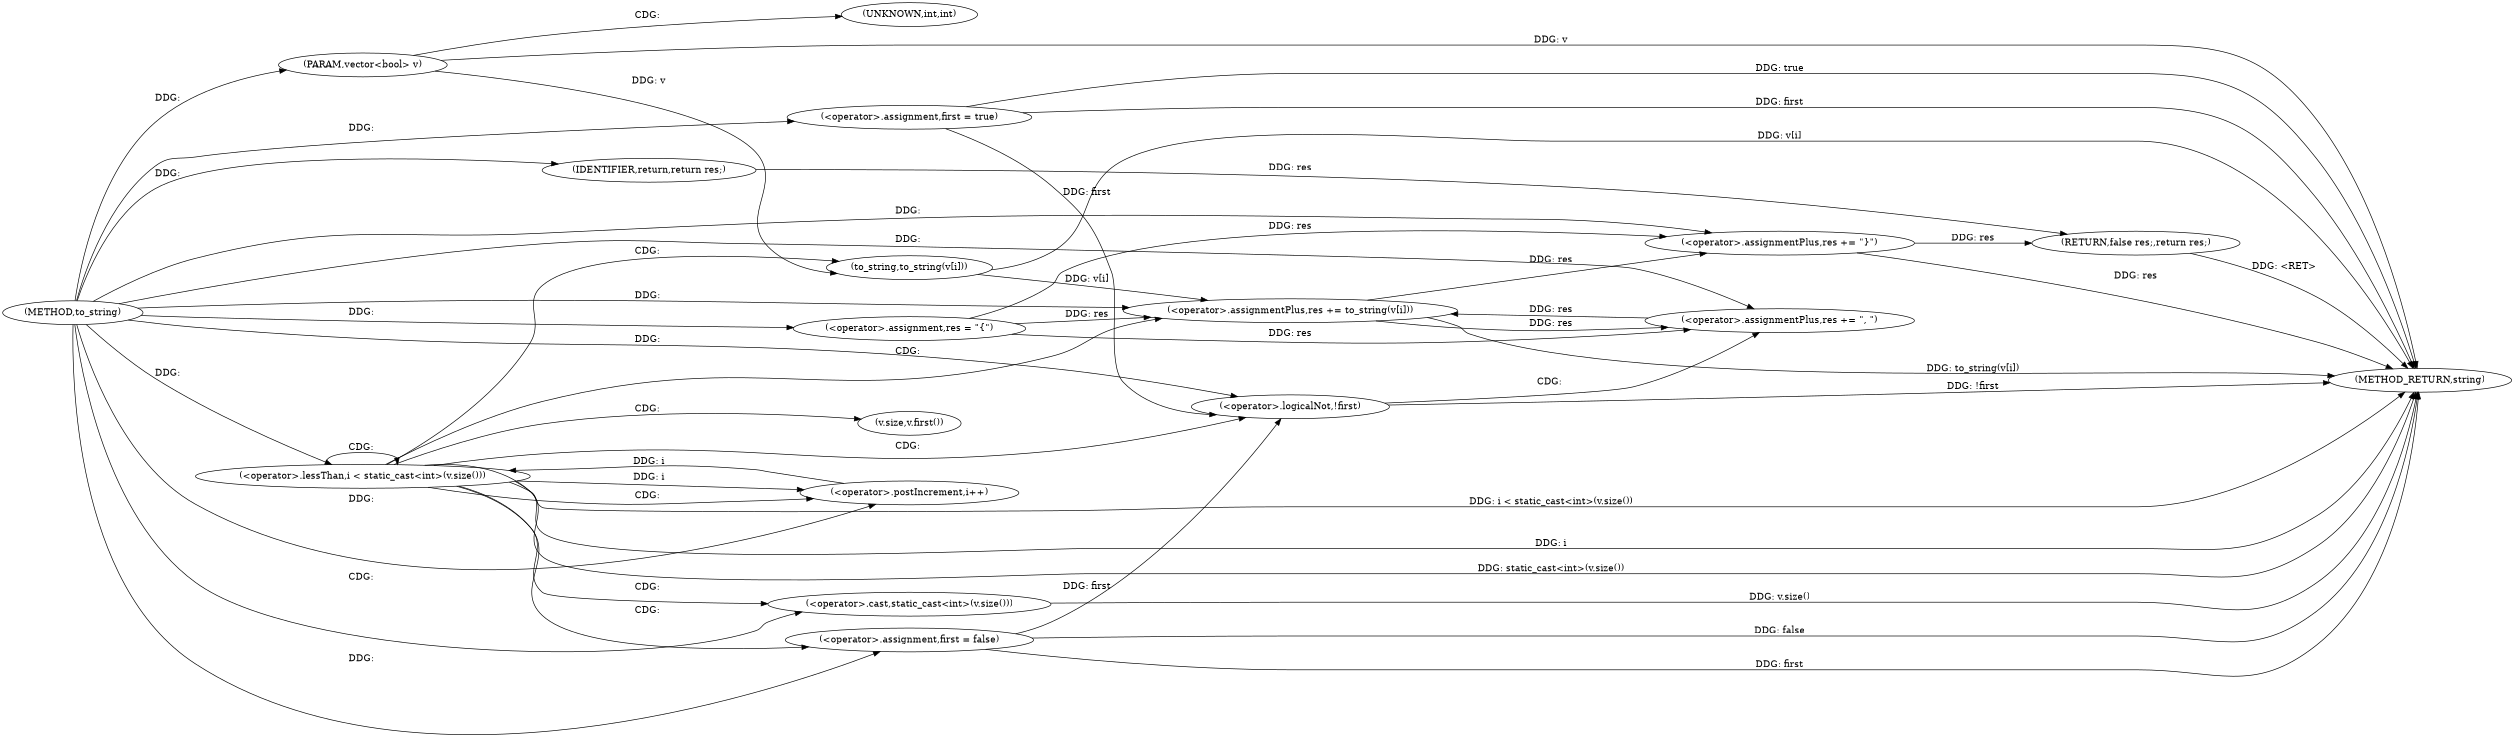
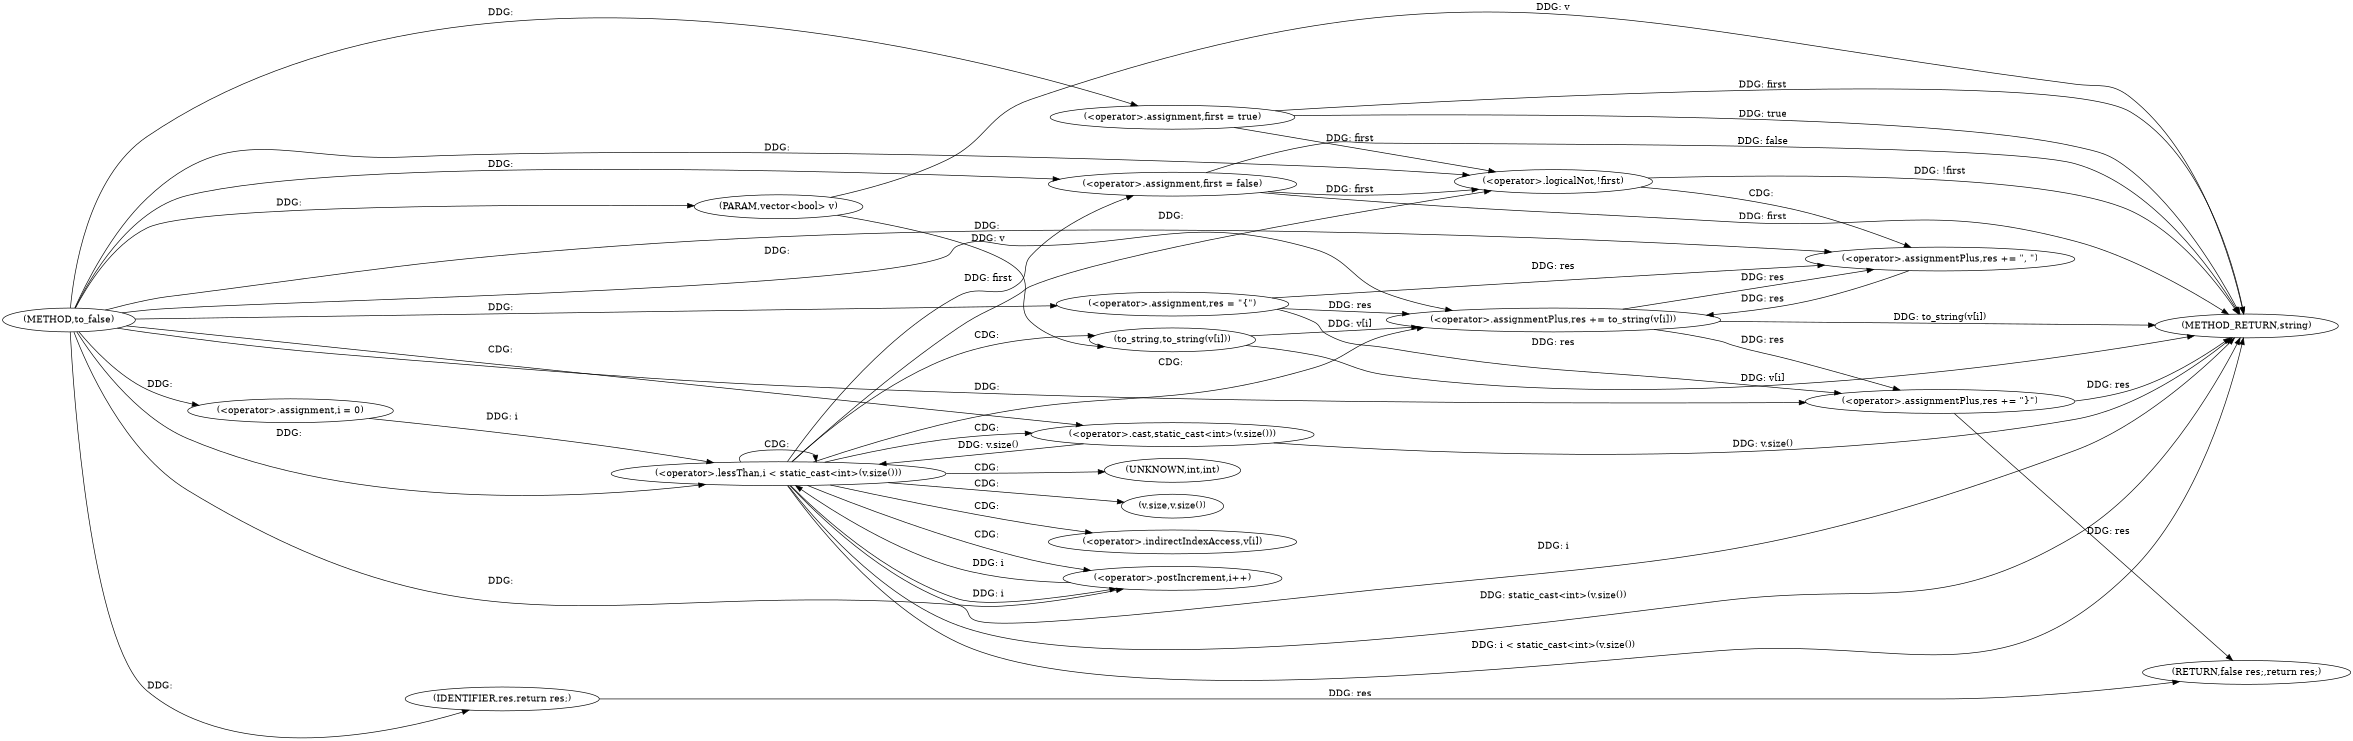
edge "(PARAM,vector<bool> v)" -> "(UNKNOWN,int,int)": now "(<operator>.lessThan,i < static_cast<int>(v.size()))" -> "(UNKNOWN,int,int)"
node "(IDENTIFIER,return,return res;)": label "(IDENTIFIER,return,return res;)" -> "(IDENTIFIER,res,return res;)"
edge "(RETURN,false res;,return res;)" -> "(METHOD_RETURN,string)": removed, label "DDG: <RET>"
node "(METHOD,to_string)": label "(METHOD,to_string)" -> "(METHOD,to_false)"
node "(<operator>.assignment,i = 0)": added
node "(v.size,v.first())": label "(v.size,v.first())" -> "(v.size,v.size())"
edge "(<operator>.lessThan,i < static_cast<int>(v.size()))" -> "(<operator>.logicalNot,!first)": label "CDG: " -> "DDG: "
edge "(<operator>.cast,static_cast<int>(v.size()))" -> "(<operator>.lessThan,i < static_cast<int>(v.size()))": added, label "DDG: v.size()"
node "(<operator>.indirectIndexAccess,v[i])": added
edge "(<operator>.lessThan,i < static_cast<int>(v.size()))" -> "(<operator>.assignment,first = false)": label "CDG: " -> "DDG: first"
